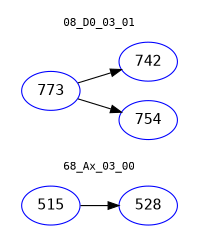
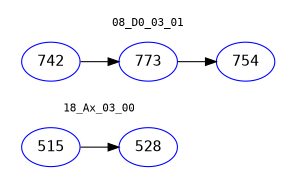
edge "773" -> "742": reversed
cluster "68_Ax_03_00": label "68_Ax_03_00" -> "18_Ax_03_00"
